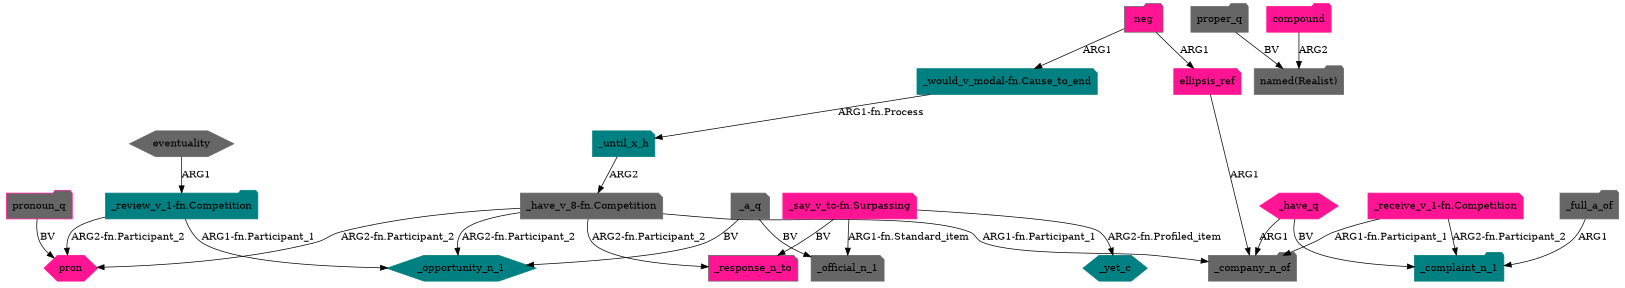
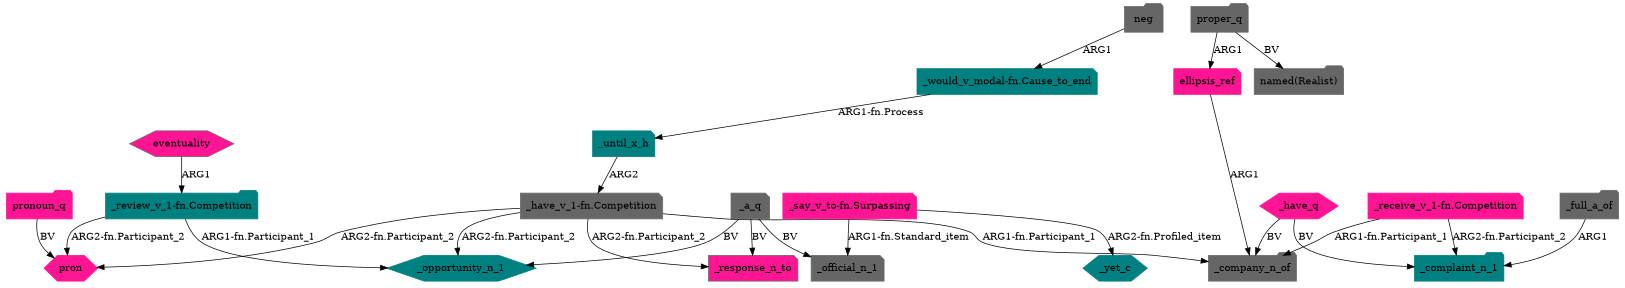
node "neg": fillcolor deeppink -> gray40
node "compound": removed
edge "neg" -> "ellipsis_ref": now "proper_q" -> "ellipsis_ref"
node "eventuality": fillcolor gray40 -> deeppink
node "pronoun_q": fillcolor gray40 -> deeppink
node "_have_v_8-fn.Competition": label "_have_v_8-fn.Competition" -> "_have_v_1-fn.Competition"
edge "_say_v_to-fn.Surpassing" -> "_response_n_to": now "_a_q" -> "_response_n_to"
edge "_have_q" -> "_company_n_of": label "ARG1" -> "BV"
